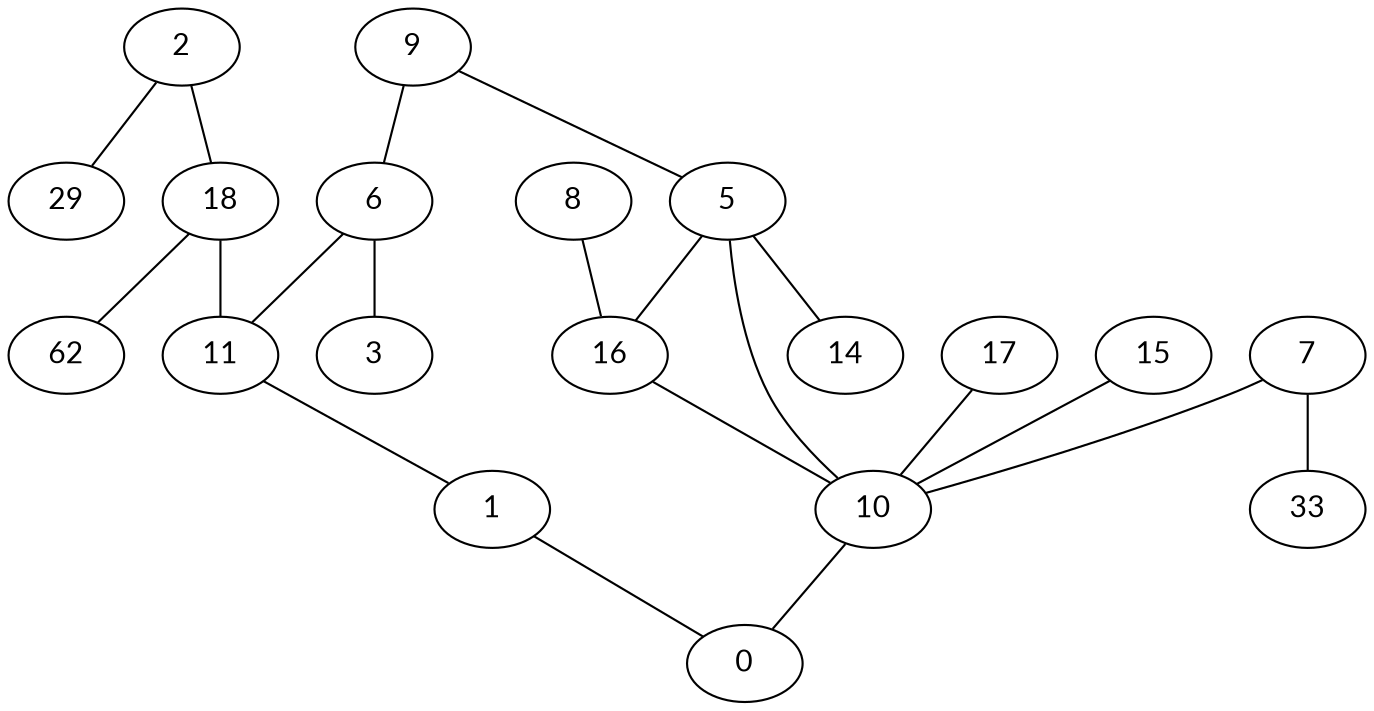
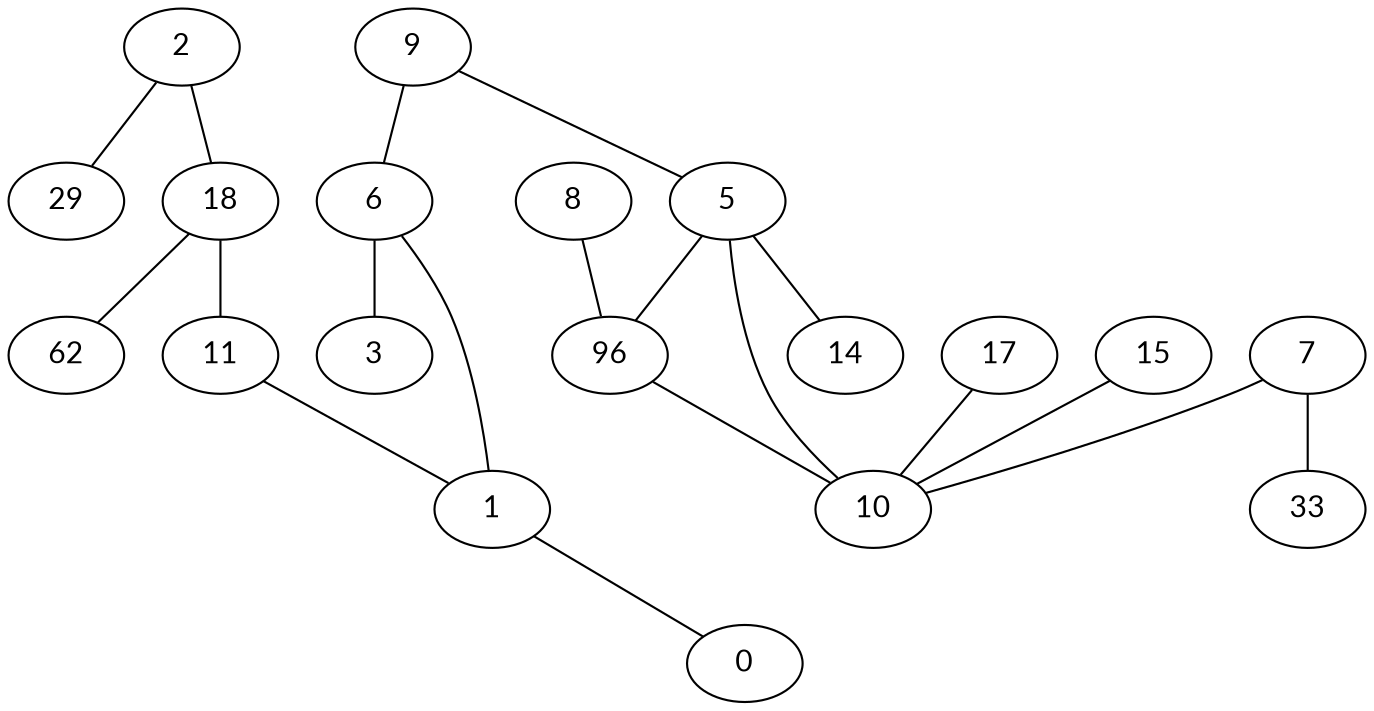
edge "6" -- "11": now "6" -- "1"
node "16": label "16" -> "96"
edge "10" -- "0": removed
